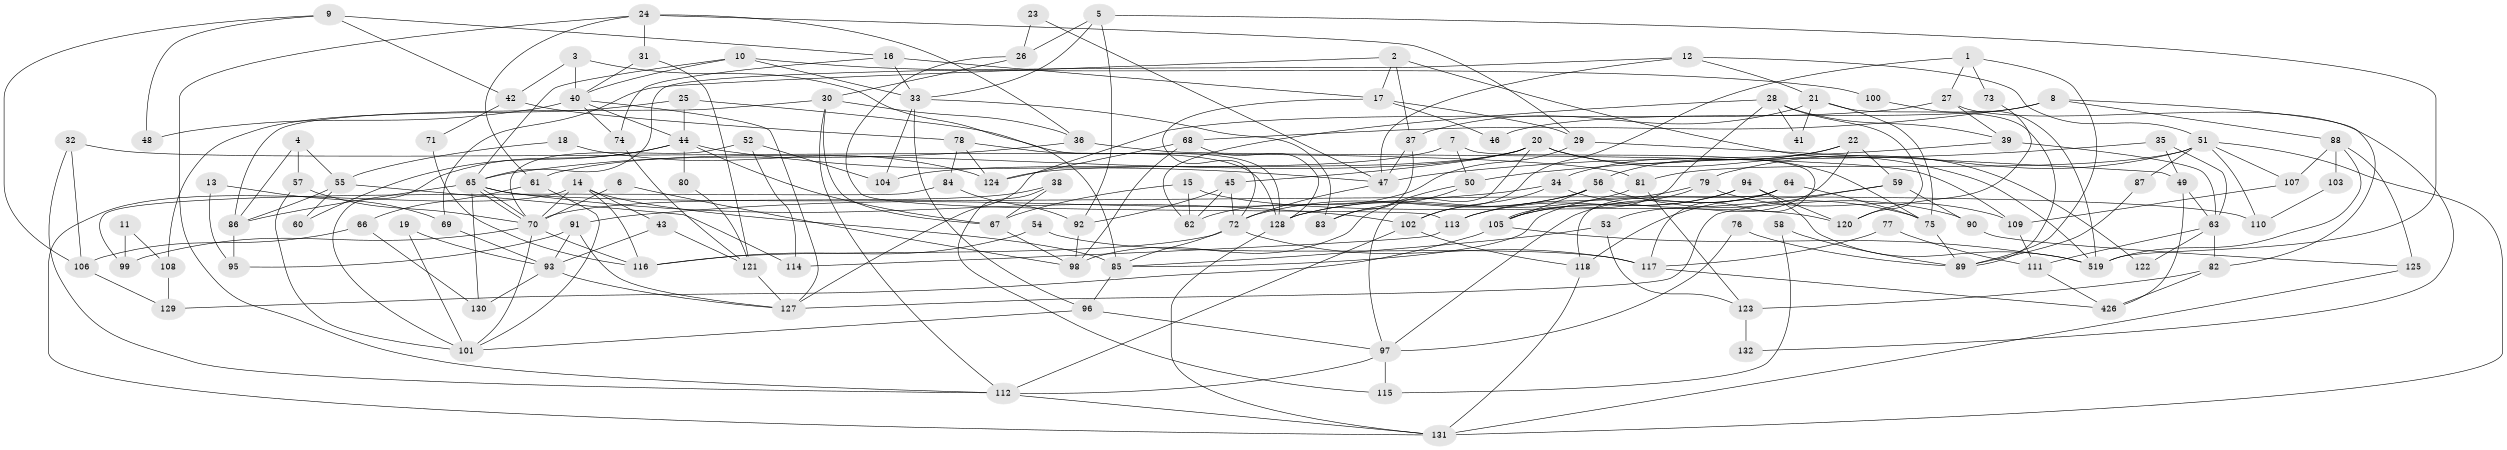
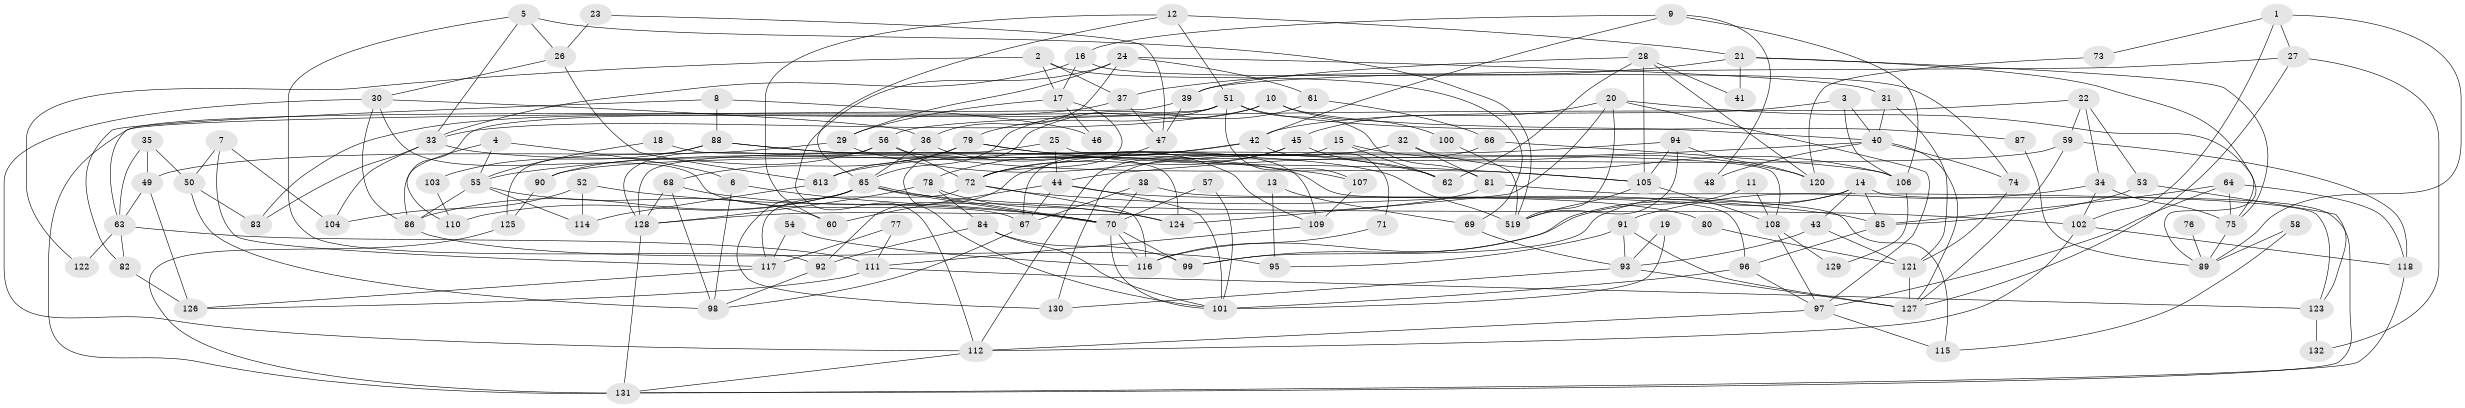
edge "12" -- "47": now "12" -- "60"
edge "3" -- "85": now "3" -- "106"
edge "8" -- "68": now "79" -- "68"
edge "42" -- "55": added
edge "4" -- "57": now "4" -- "6"
edge "20" -- "61": removed
edge "44" -- "47": removed
edge "14" -- "70": now "14" -- "99"
node "113": label "113" -> "613"
edge "84" -- "101": added
edge "105" -- "129": now "105" -- "108"
edge "82" -- "123": now "111" -- "123"
node "426": label "426" -> "126"
edge "76" -- "97": now "108" -- "97"
